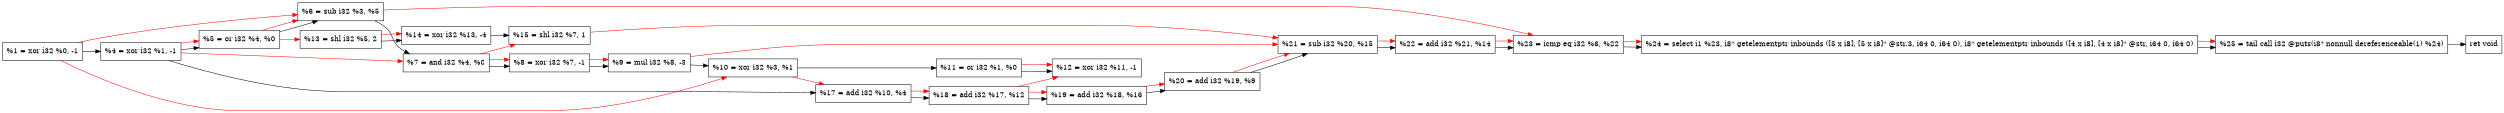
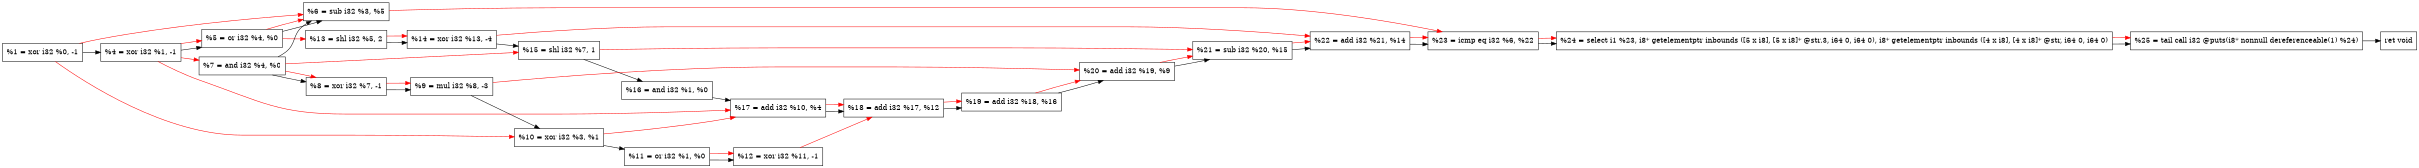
edge "%14 = xor i32 %13, -4" -> "%22 = add i32 %21, %14": added
edge "%6 = sub i32 %3, %5" -> "%7 = and i32 %4, %0": reversed
edge "%9 = mul i32 %8, -3" -> "%21 = sub i32 %20, %15": now "%9 = mul i32 %8, -3" -> "%20 = add i32 %19, %9"
edge "%18 = add i32 %17, %12" -> "%12 = xor i32 %11, -1": reversed
node "%16 = and i32 %1, %0": added
edge "%4 = xor i32 %1, -1" -> "%17 = add i32 %10, %4": color black -> red
